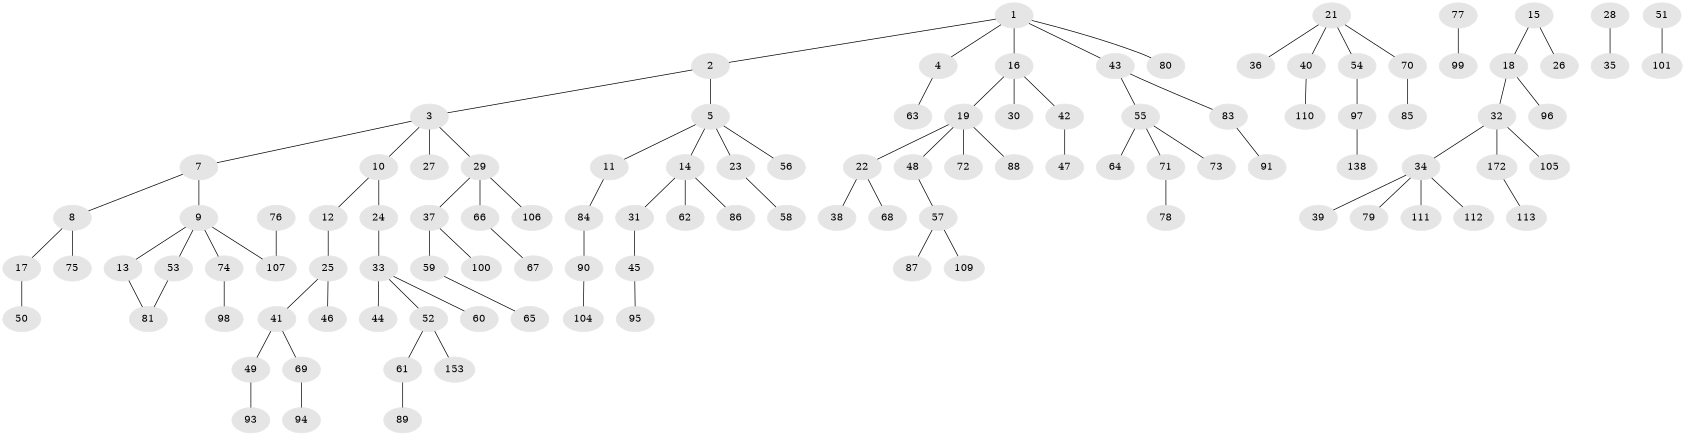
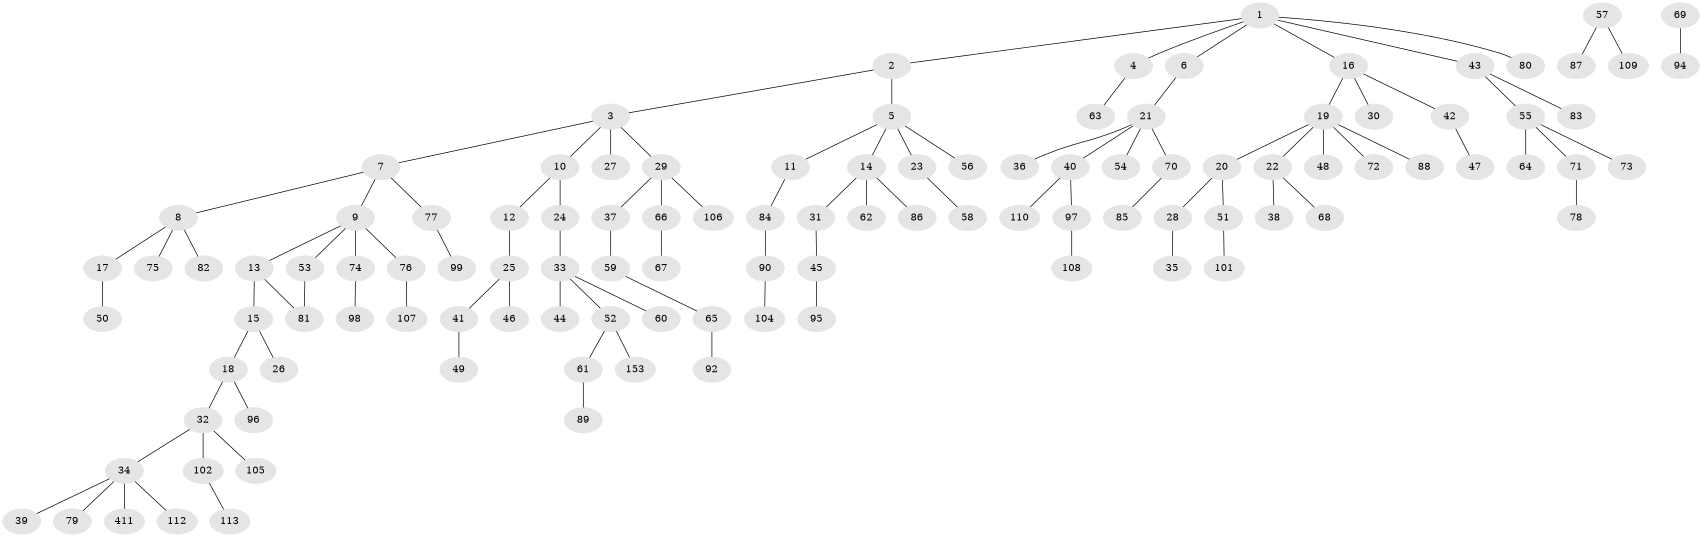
node "6": added
edge "54" -- "97": now "40" -- "97"
node "20": added
node "91": removed
node "138": label "138" -> "108"
node "172": label "172" -> "102"
edge "7" -- "77": added
edge "48" -- "57": removed
node "111": label "111" -> "411"
edge "9" -- "107": now "9" -- "76"
node "82": added
node "100": removed
edge "13" -- "15": added
edge "41" -- "69": removed
node "92": added
node "93": removed
